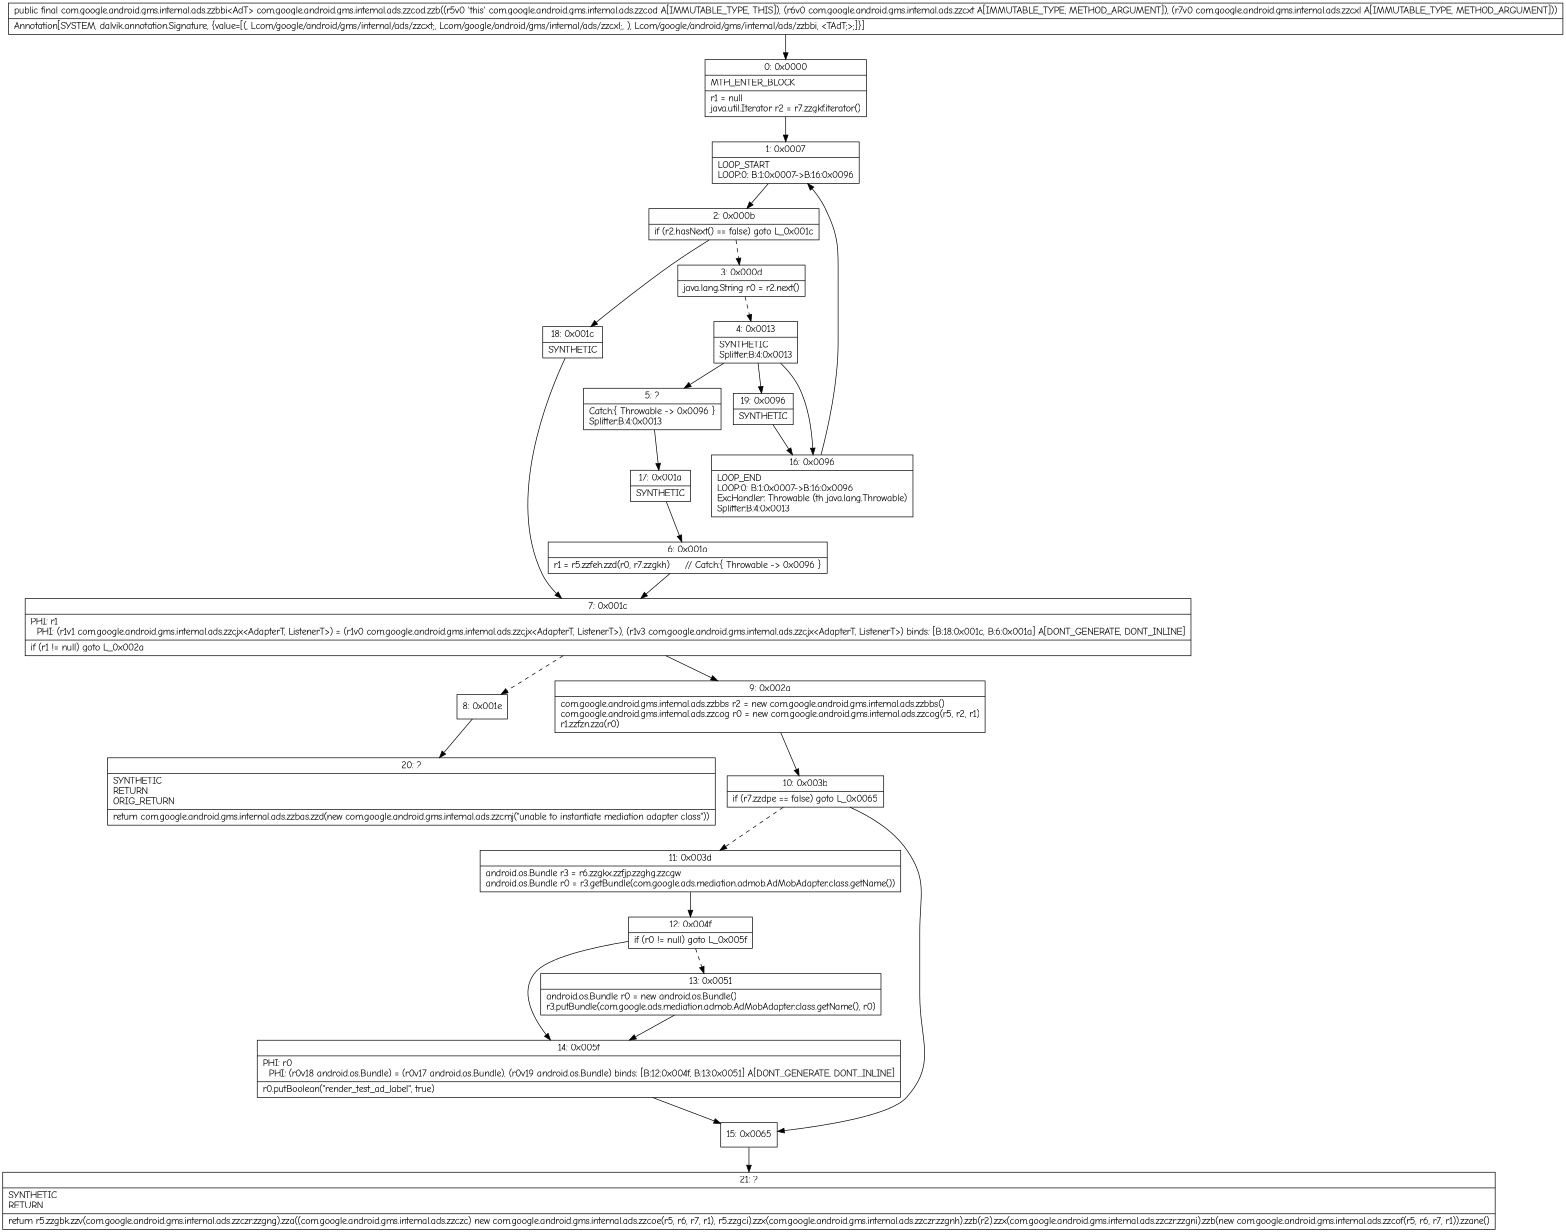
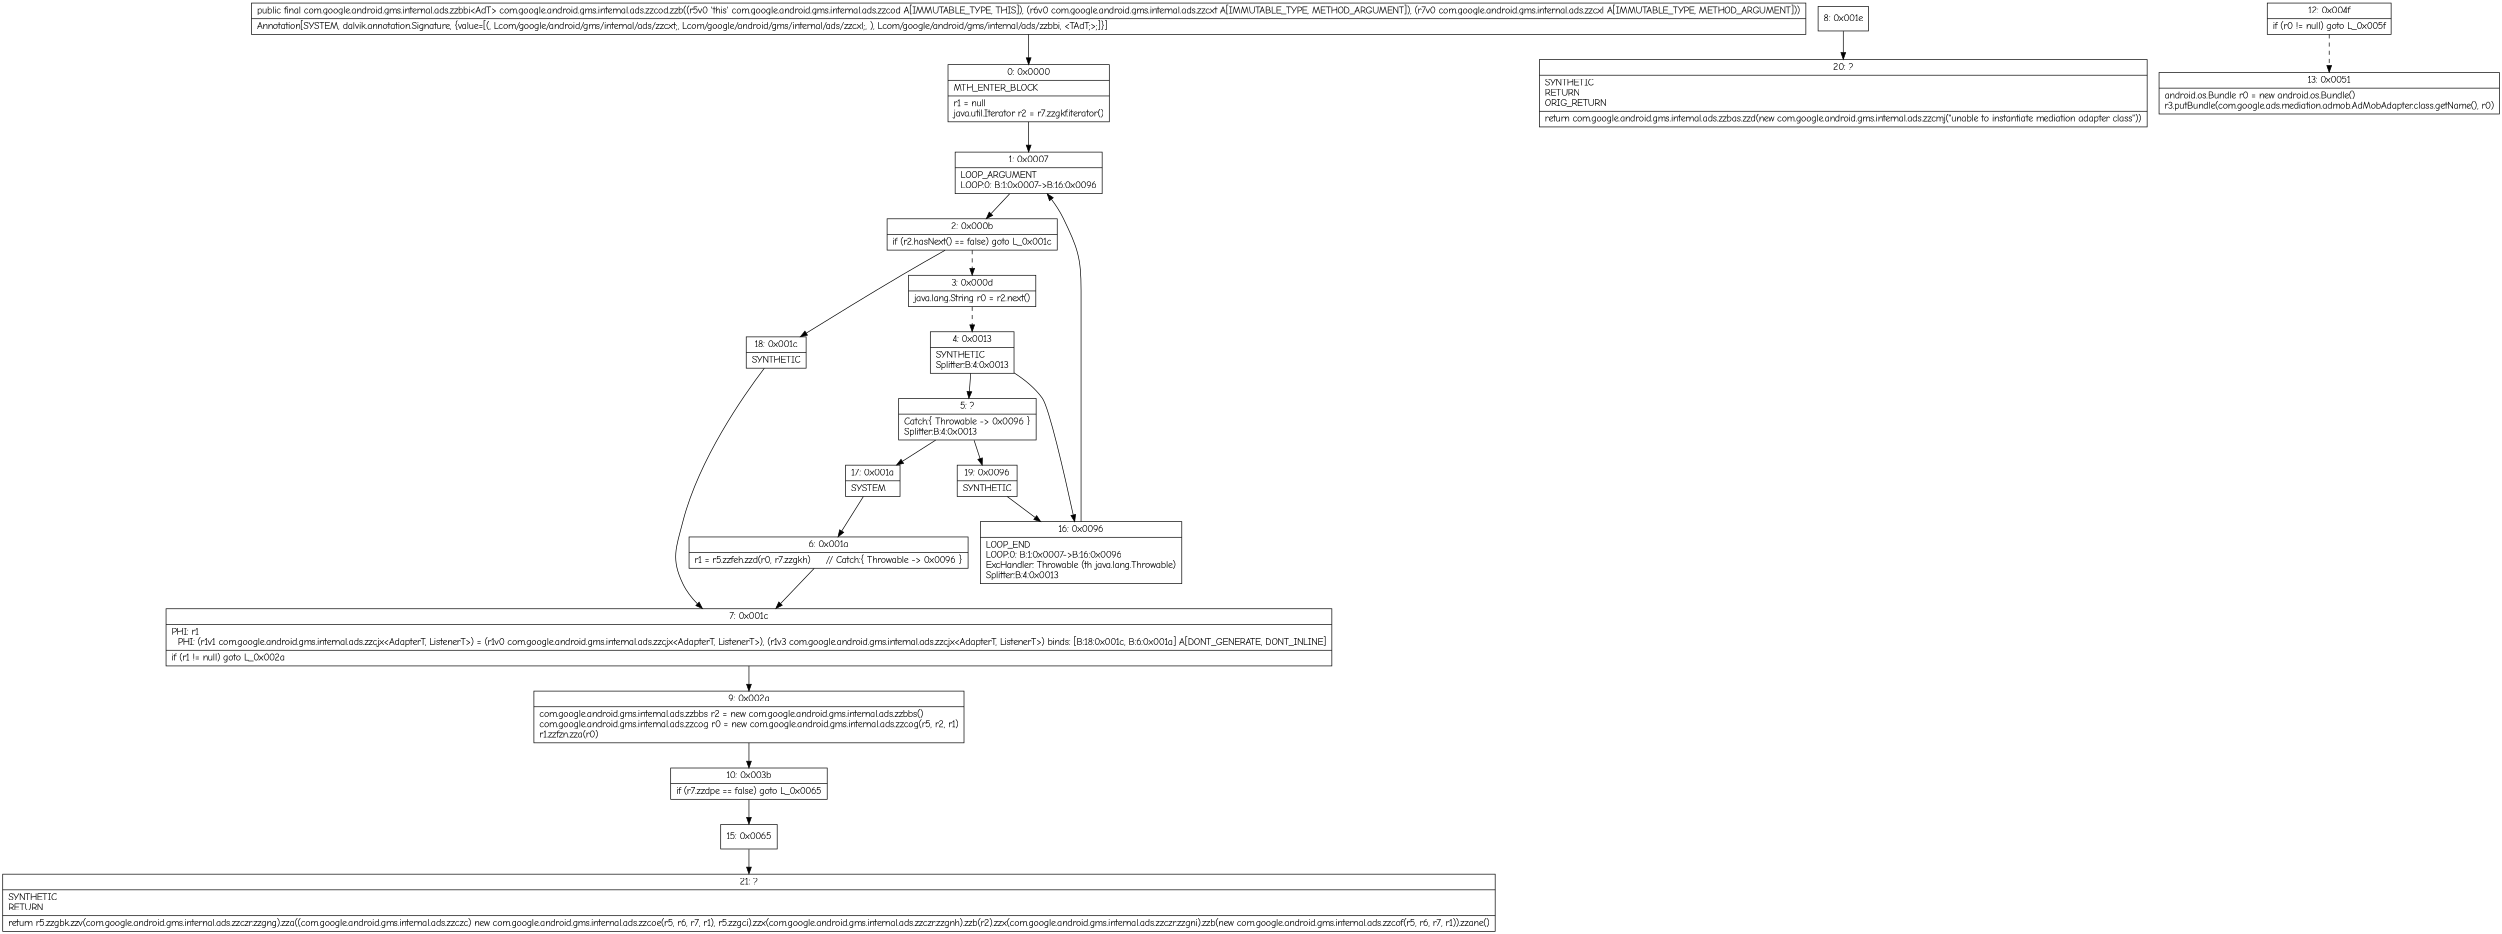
node "1: 0x0007": text "LOOP_START" -> "LOOP_ARGUMENT"
edge "4: 0x0013" -> "19: 0x0096": now "5: ?" -> "19: 0x0096"
node "17: 0x001a": text "SYNTHETIC" -> "SYSTEM"
edge "7: 0x001c" -> "8: 0x001e": removed
node "11: 0x003d": removed
node "14: 0x005f": removed
